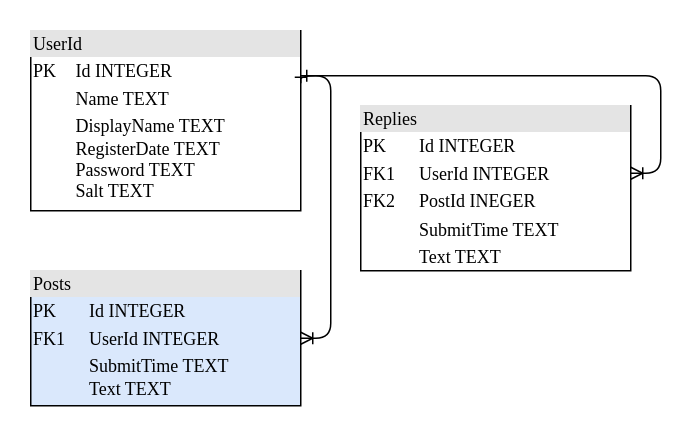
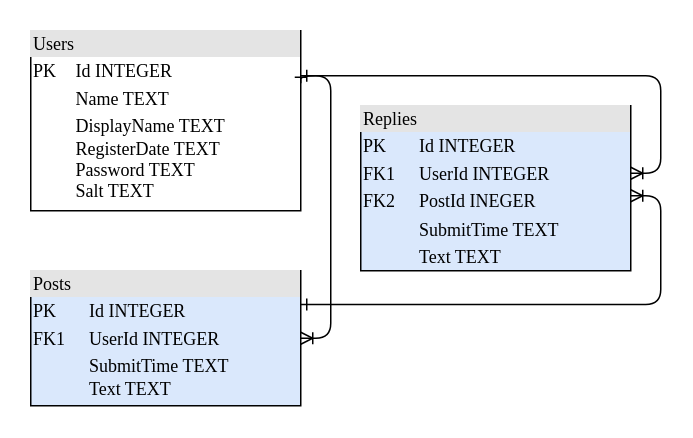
node "UserId PK Id INTEGER Name TEXT DisplayName TEXT RegisterDate TEXT Password TEXT Salt TEXT": label "UserId PK Id INTEGER Name TEXT DisplayName TEXT RegisterDate TEXT Password TEXT Salt TEXT" -> "Users PK Id INTEGER Name TEXT DisplayName TEXT RegisterDate TEXT Password TEXT Salt TEXT"
node "Replies PK Id INTEGER FK1 UserId INTEGER FK2 PostId INEGER SubmitTime TEXT Text TEXT": fillcolor #ffffff -> #dae8fc
edge "Replies PK Id INTEGER FK1 UserId INTEGER FK2 PostId INEGER SubmitTime TEXT Text TEXT" -- "Posts PK Id INTEGER FK1 UserId INTEGER SubmitTime TEXT Text TEXT": added
